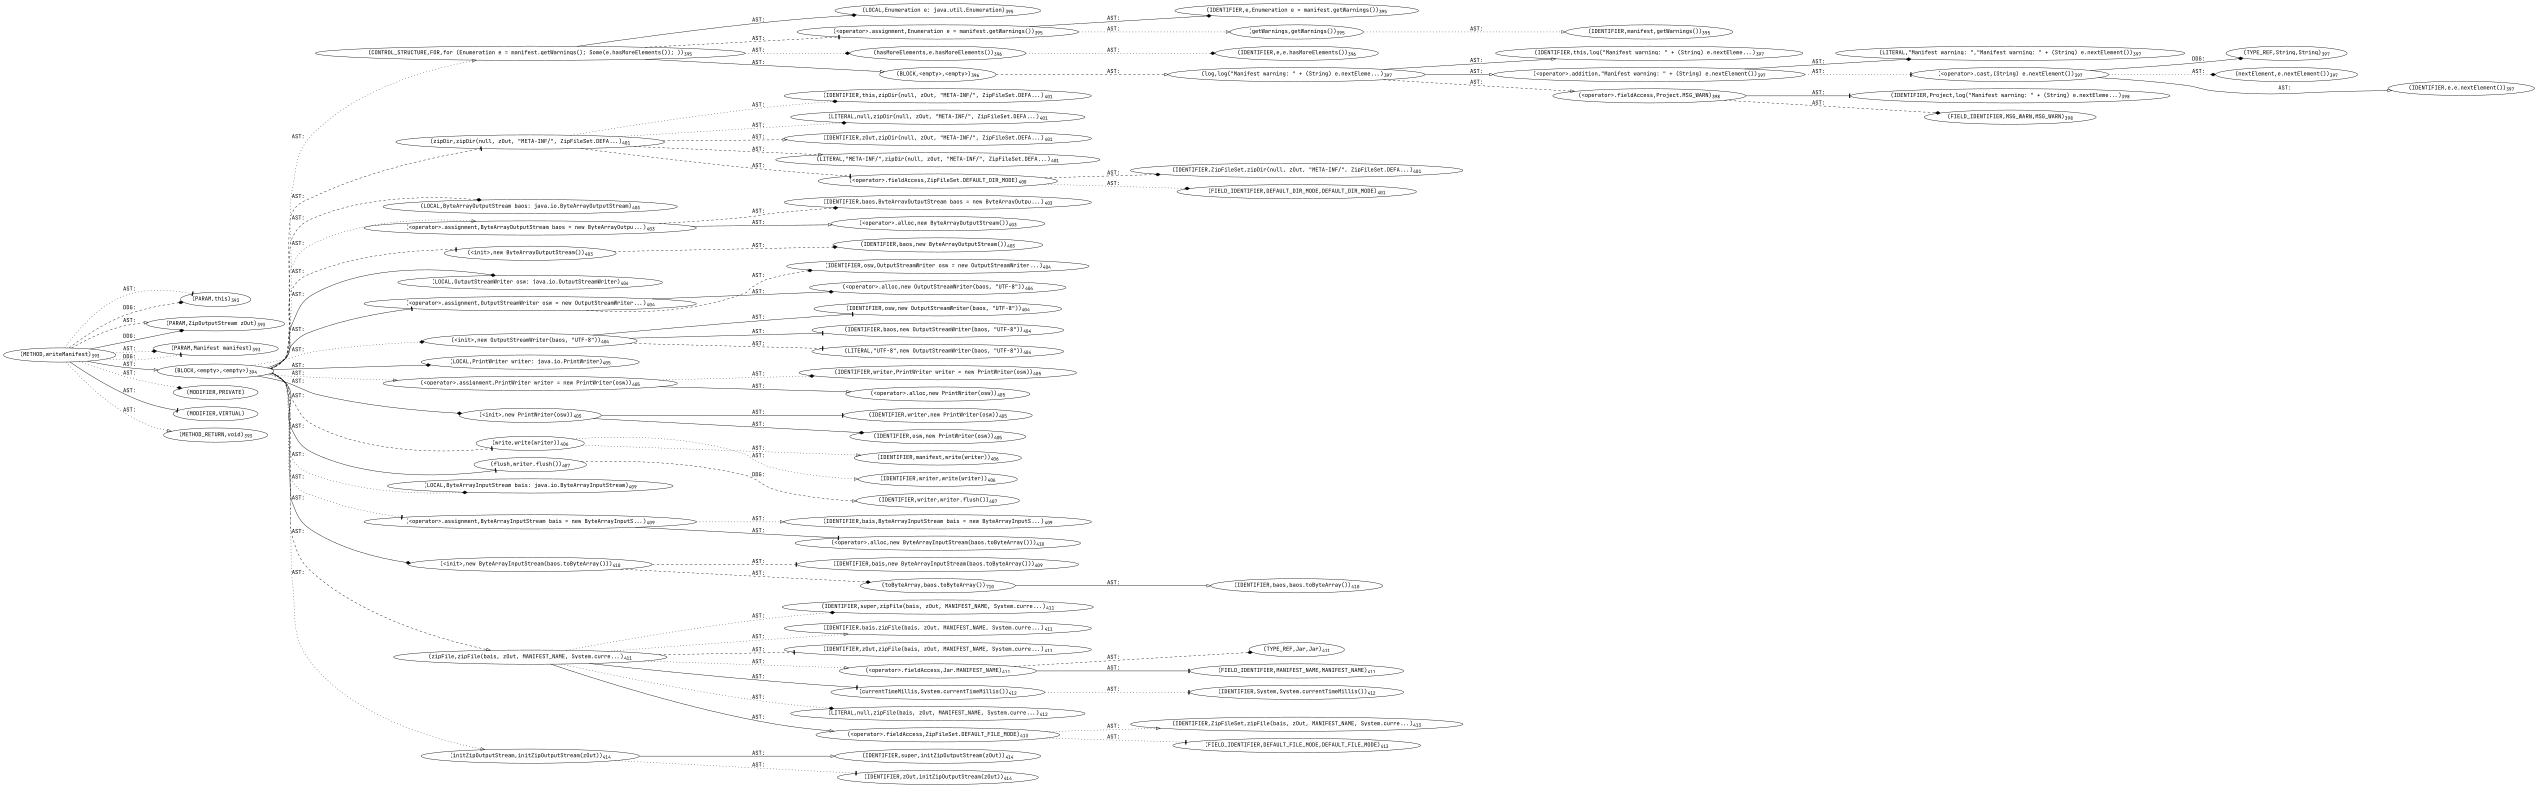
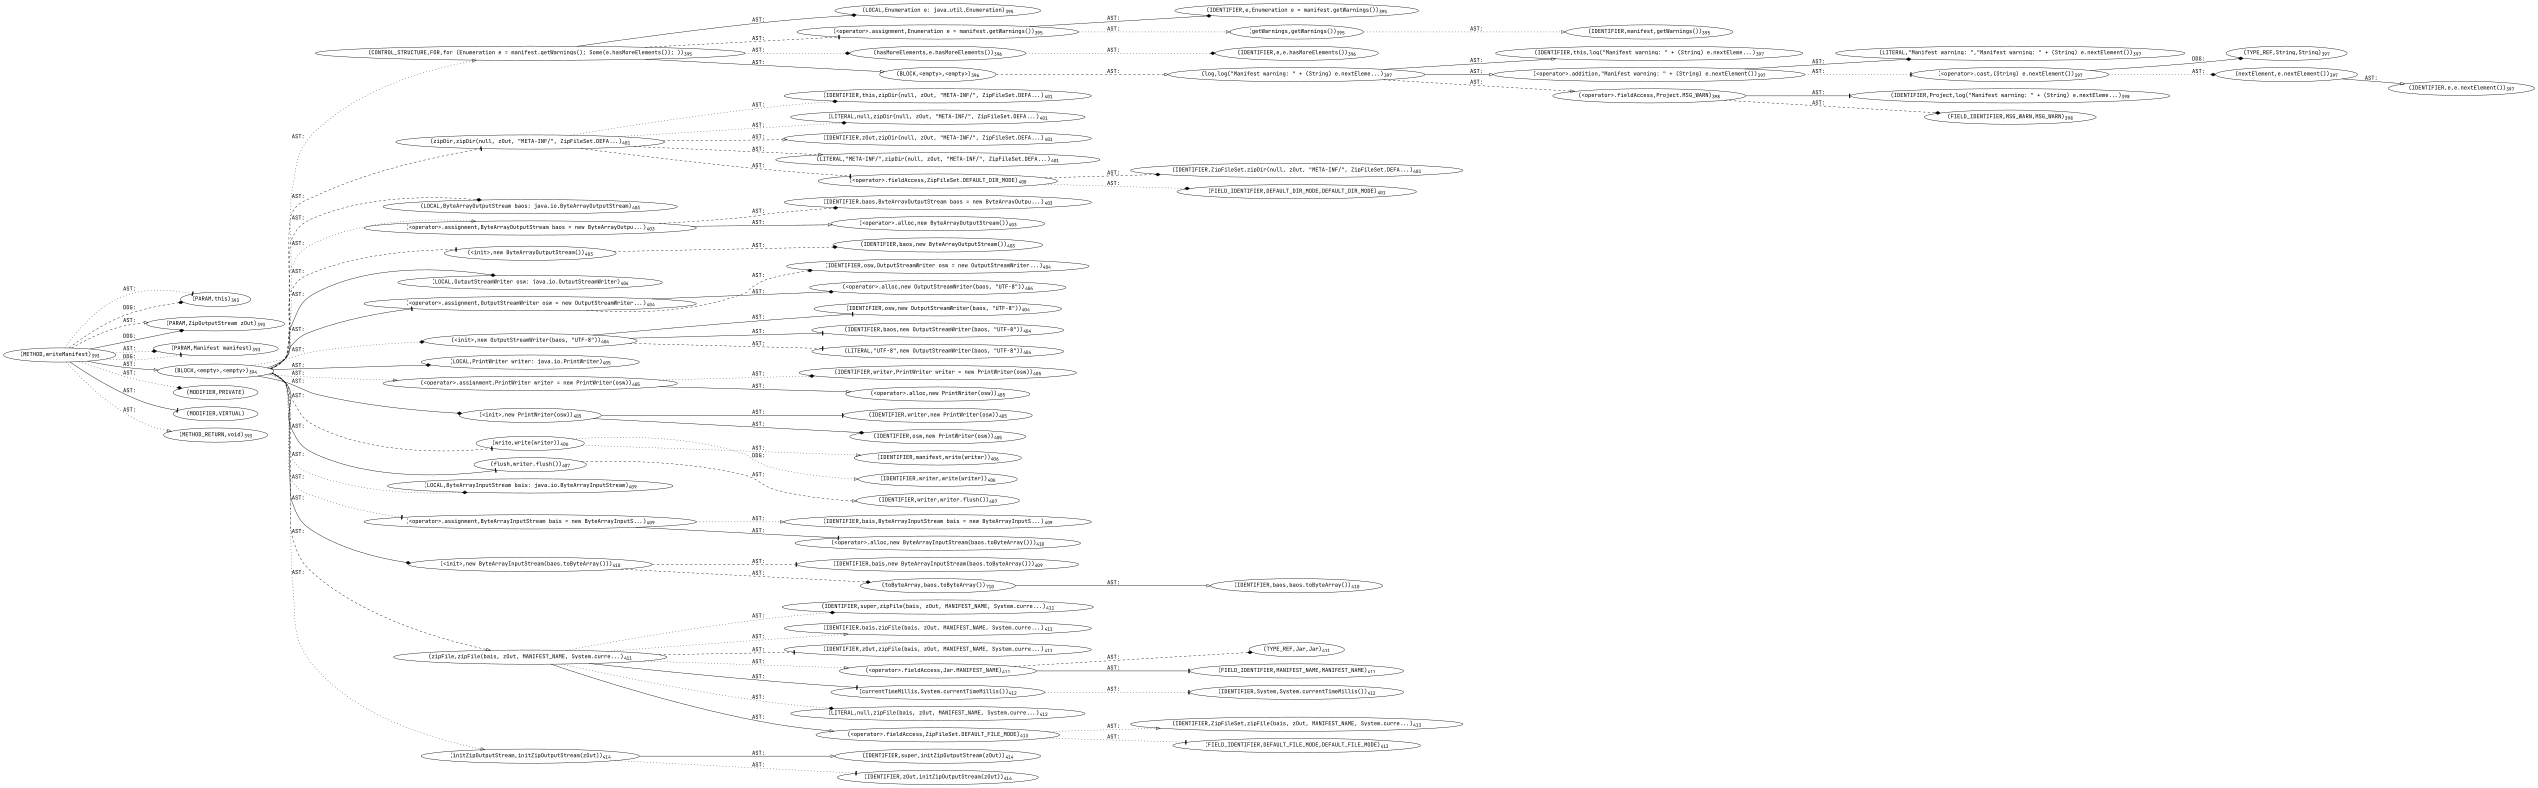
edge "(<operator>.cast,(String) e.nextElement())" -> "(IDENTIFIER,e,e.nextElement())": now "(nextElement,e.nextElement())" -> "(IDENTIFIER,e,e.nextElement())"
edge "(write,write(writer))" -> "(IDENTIFIER,writer,write(writer))": label "AST: " -> "DDG: "
edge "(flush,writer.flush())" -> "(IDENTIFIER,writer,writer.flush())": label "DDG: " -> "AST: "
